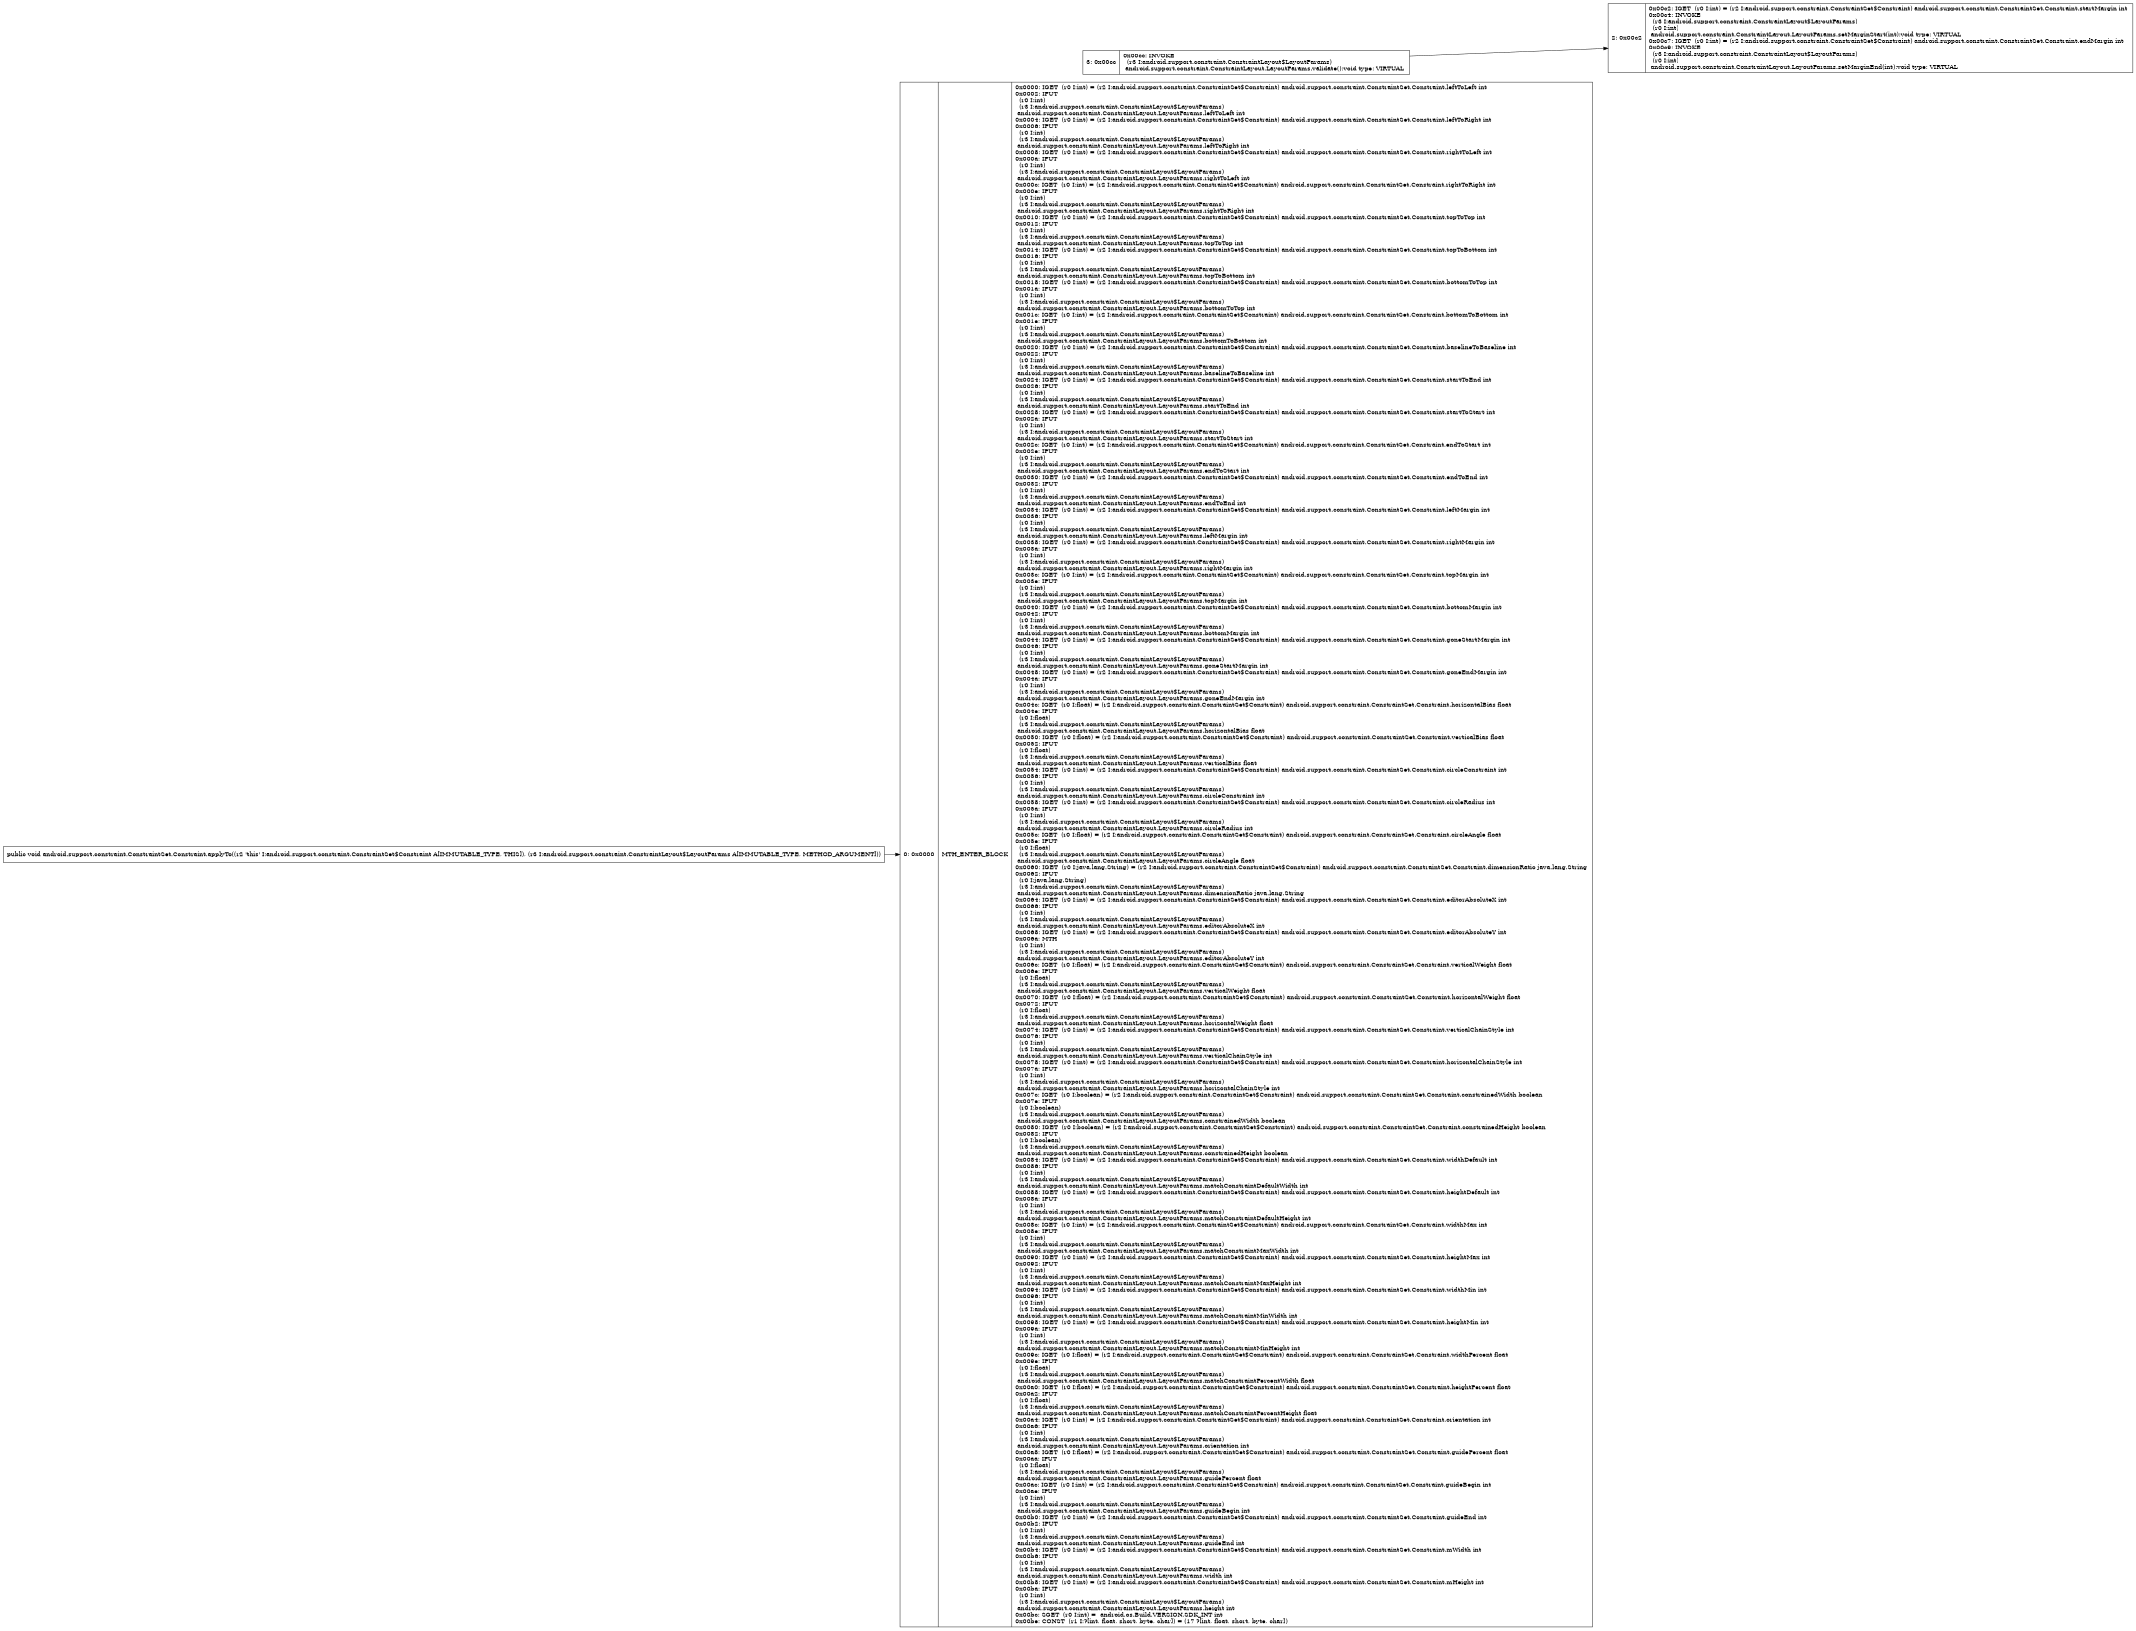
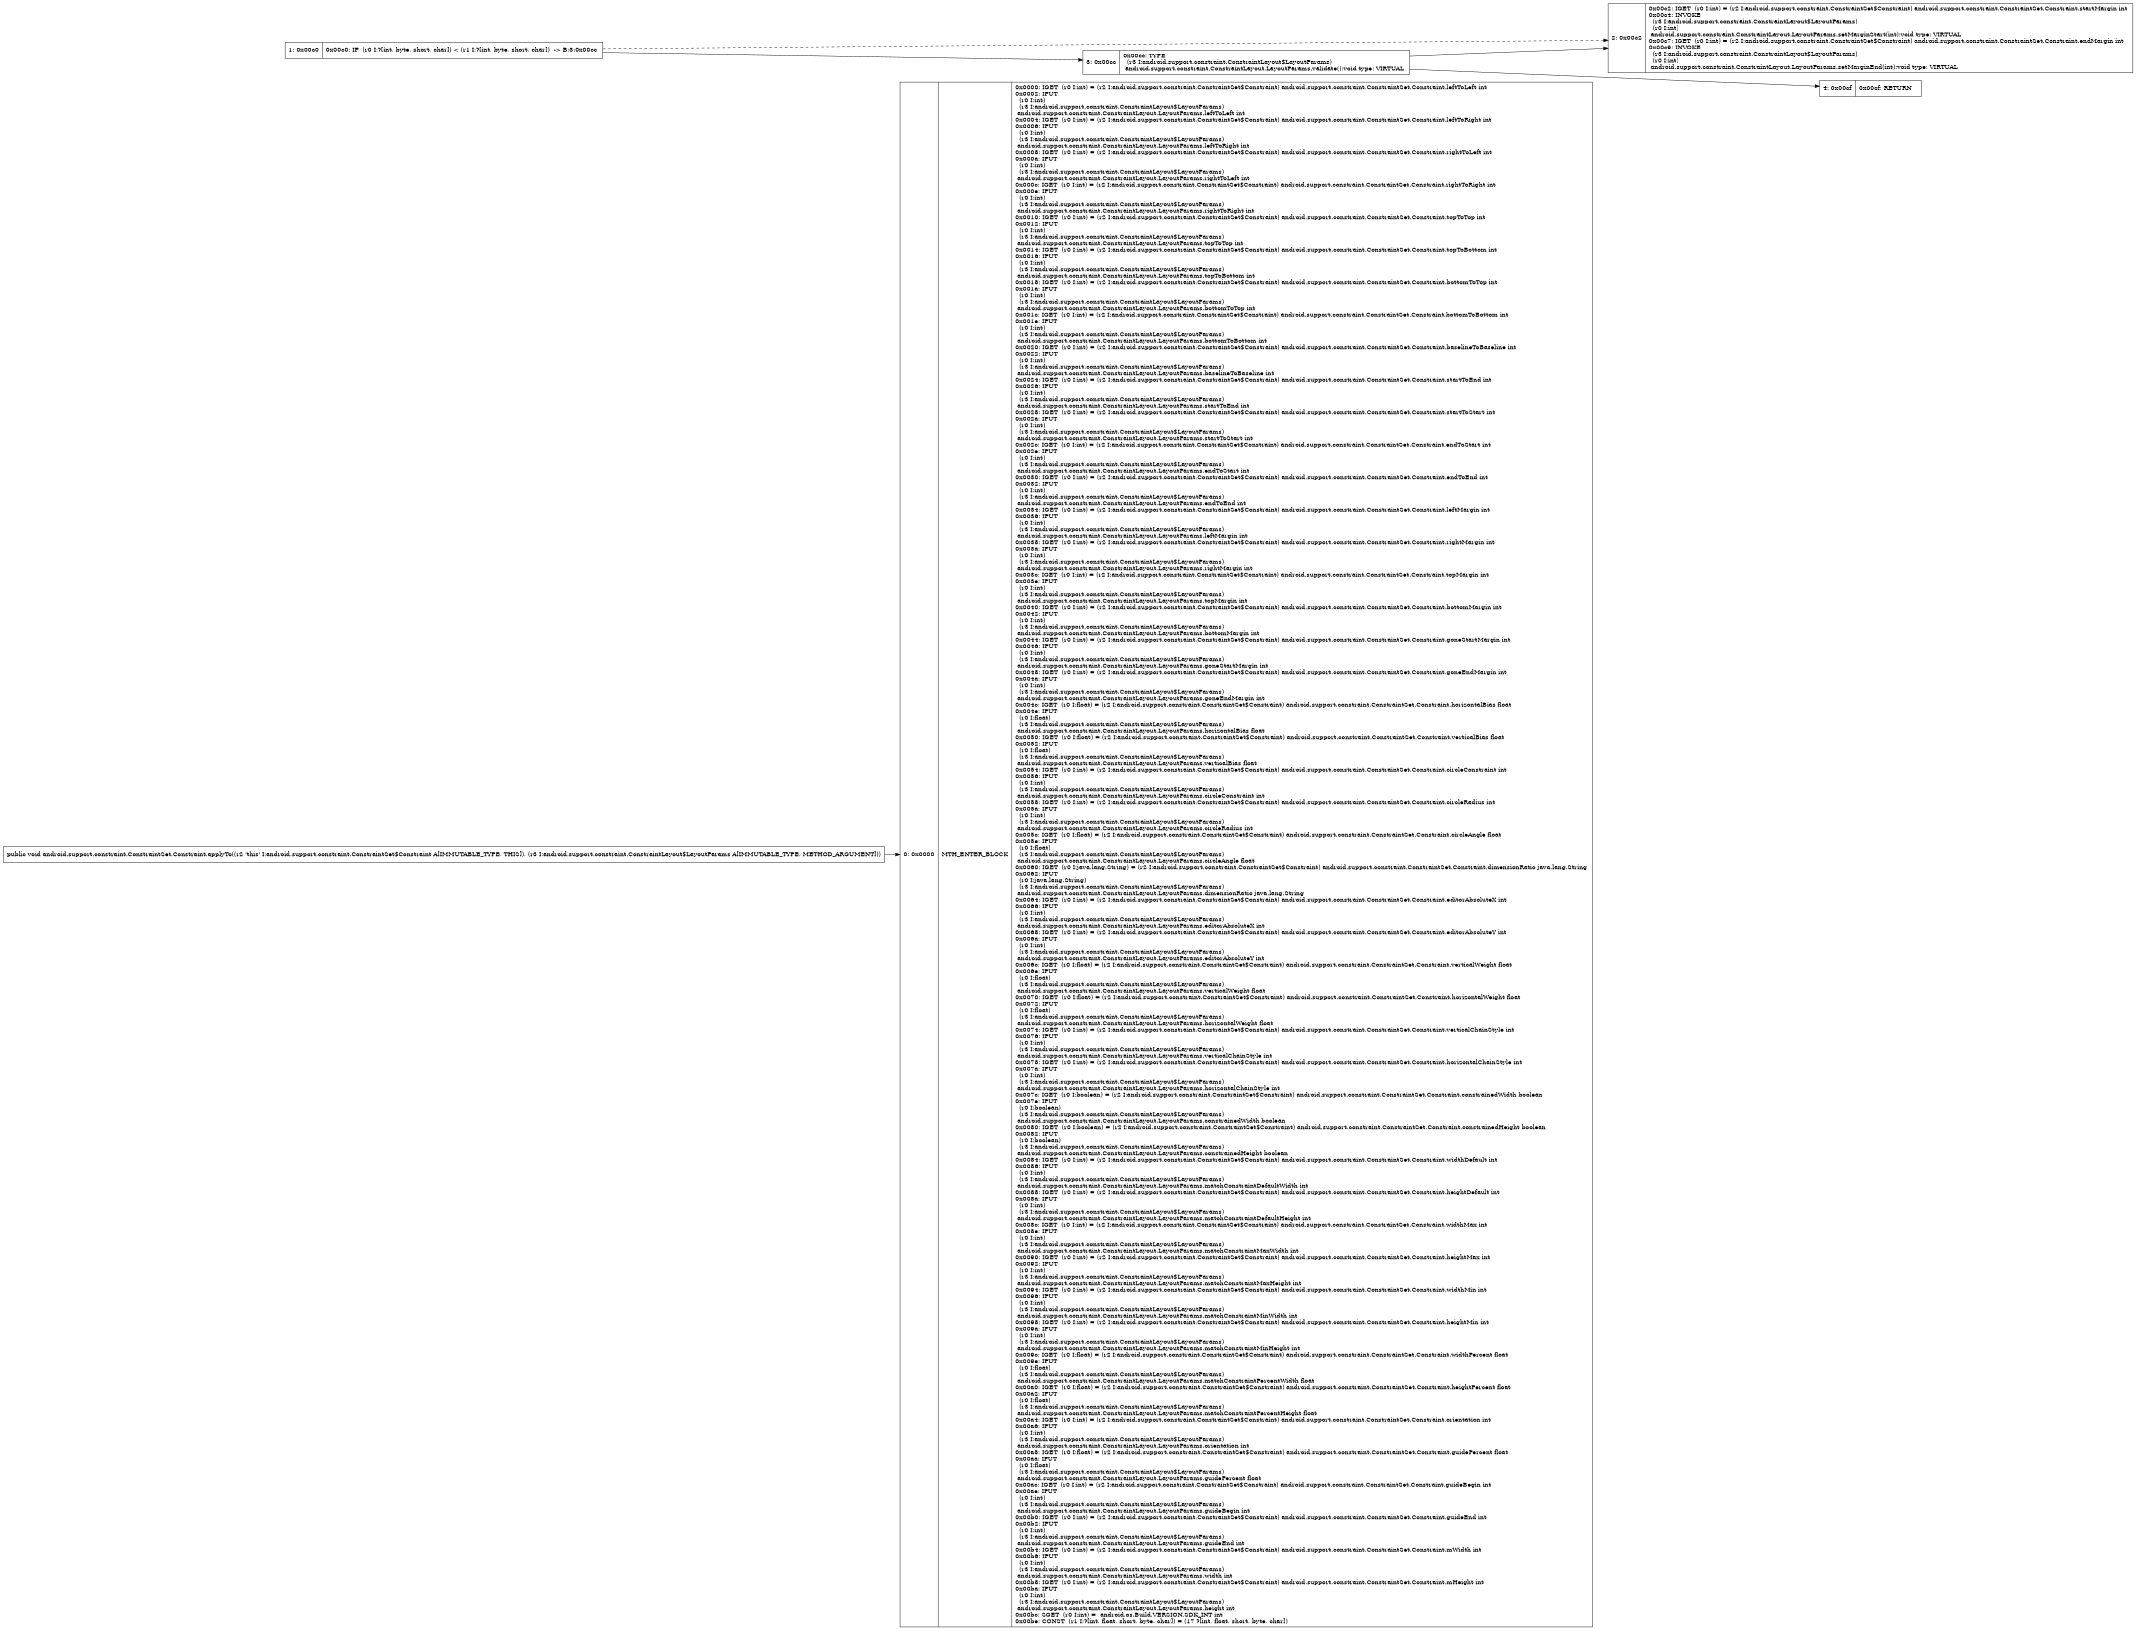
node "1: 0x00c0": added
node "3: 0x00cc": text "0x00cc: INVOKE" -> "0x00cc: TYPE"
node "4: 0x00cf": added
node "0: 0x0000": text "0x006a: MTH" -> "0x006a: IPUT"
